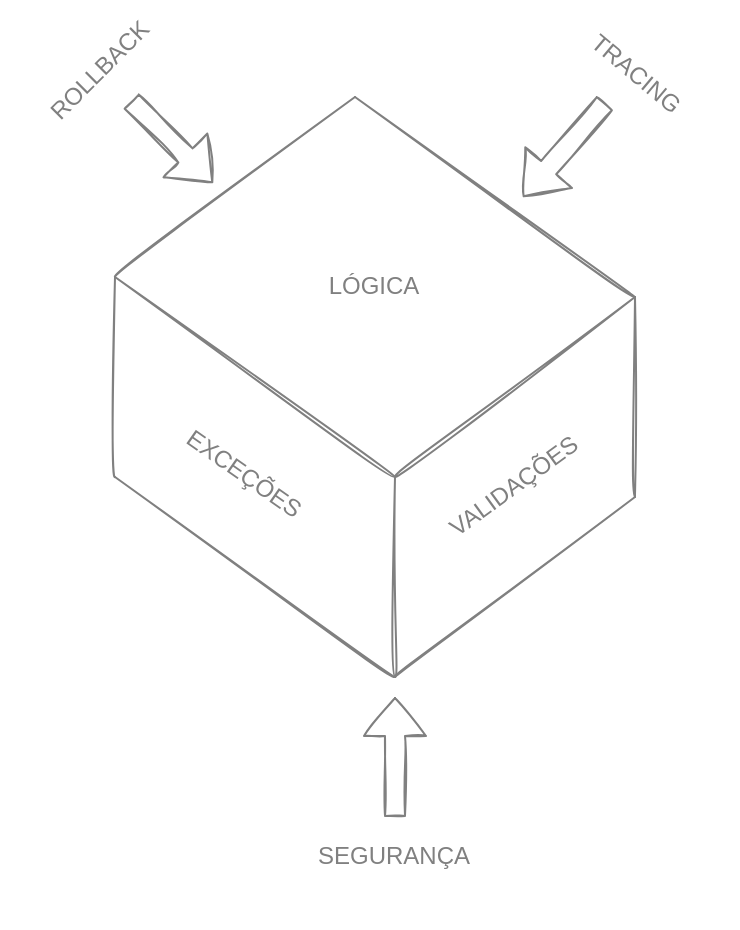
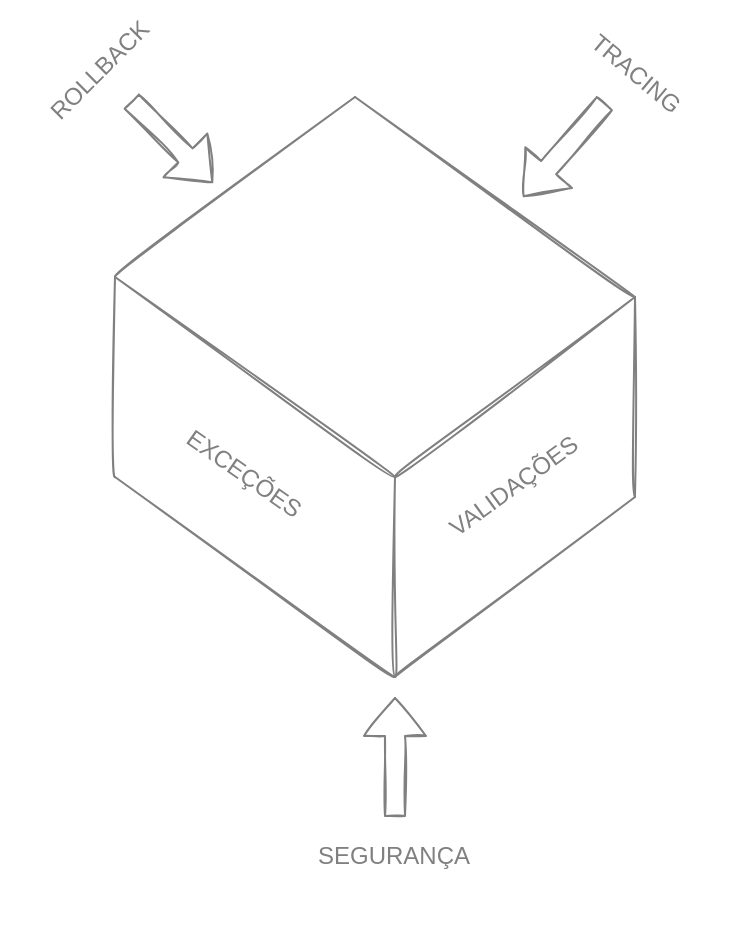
node "LÓGICA": removed
